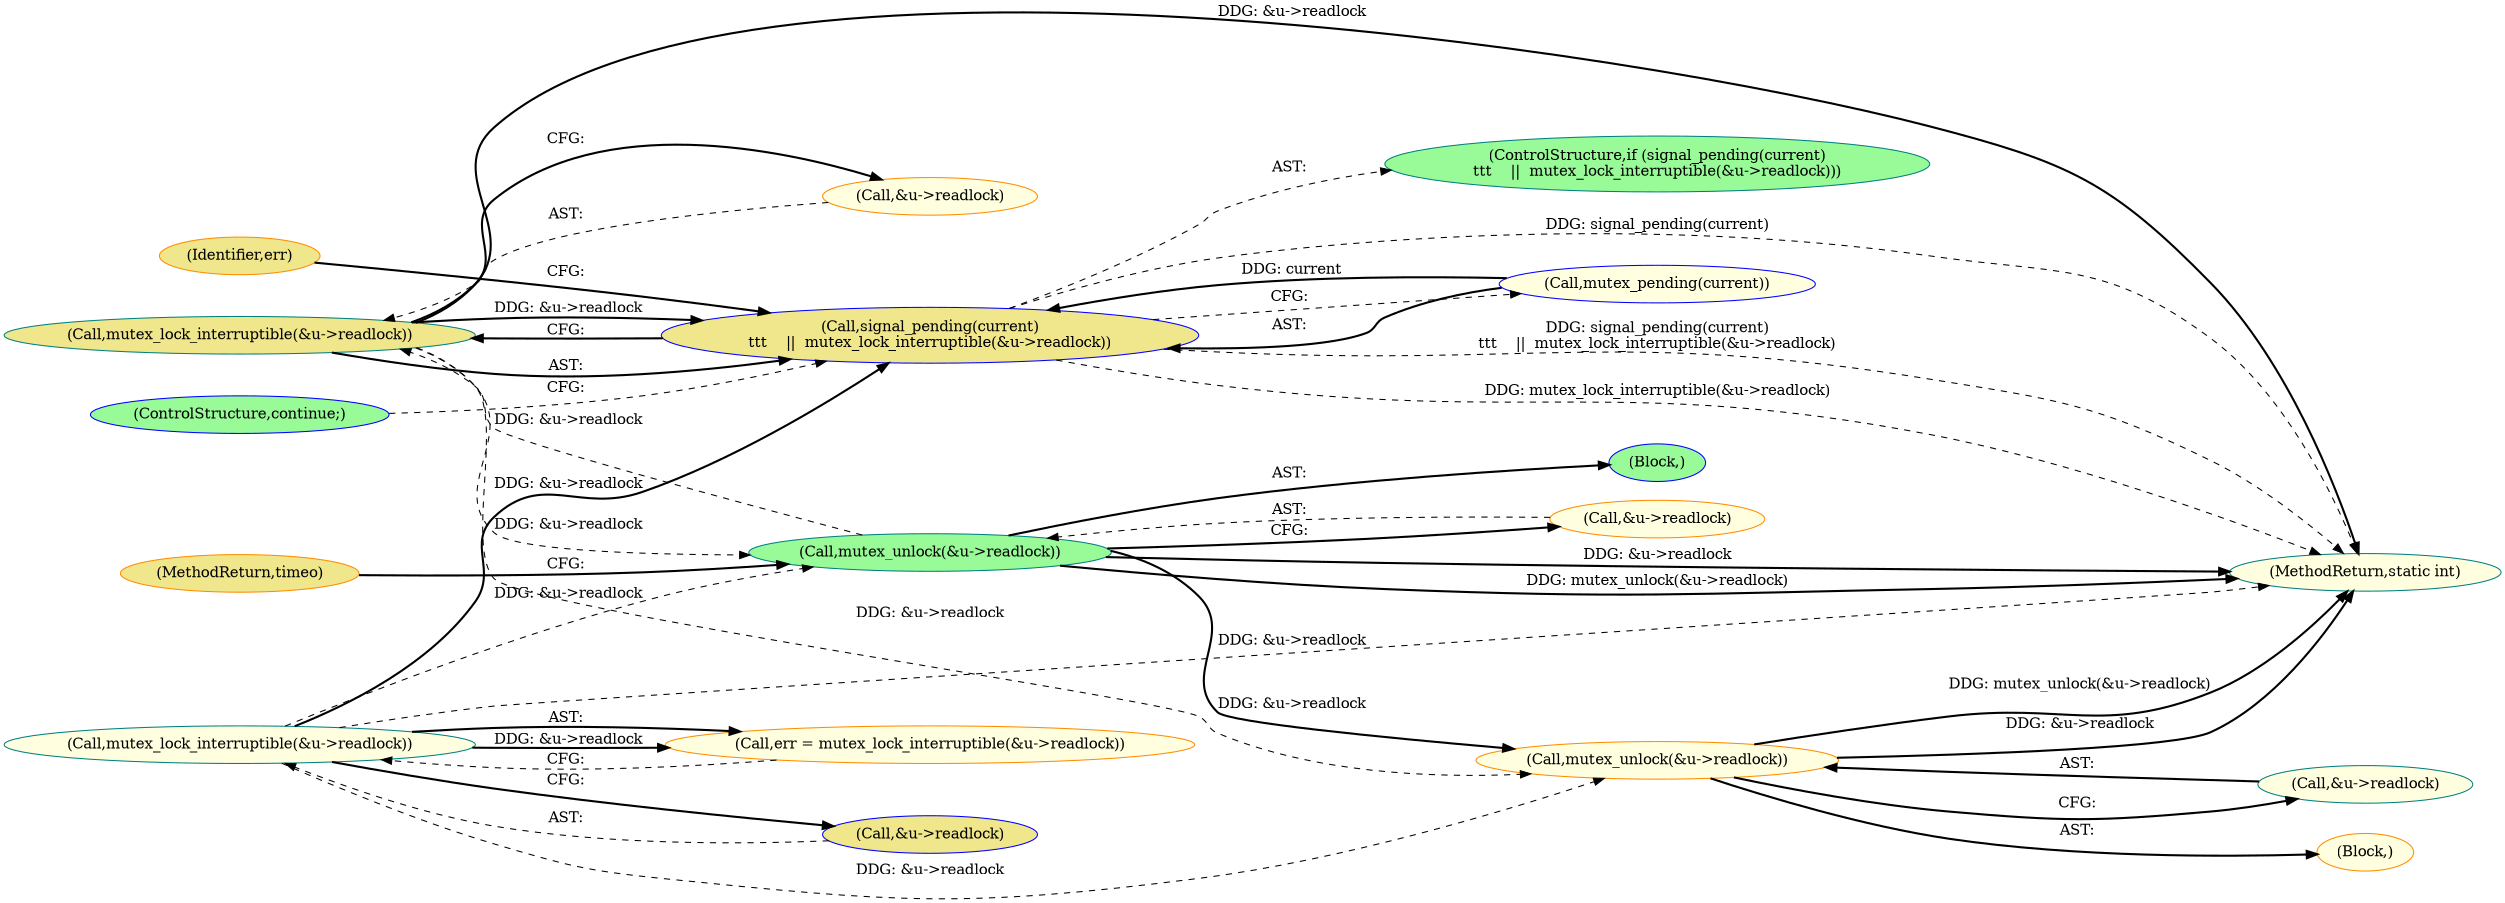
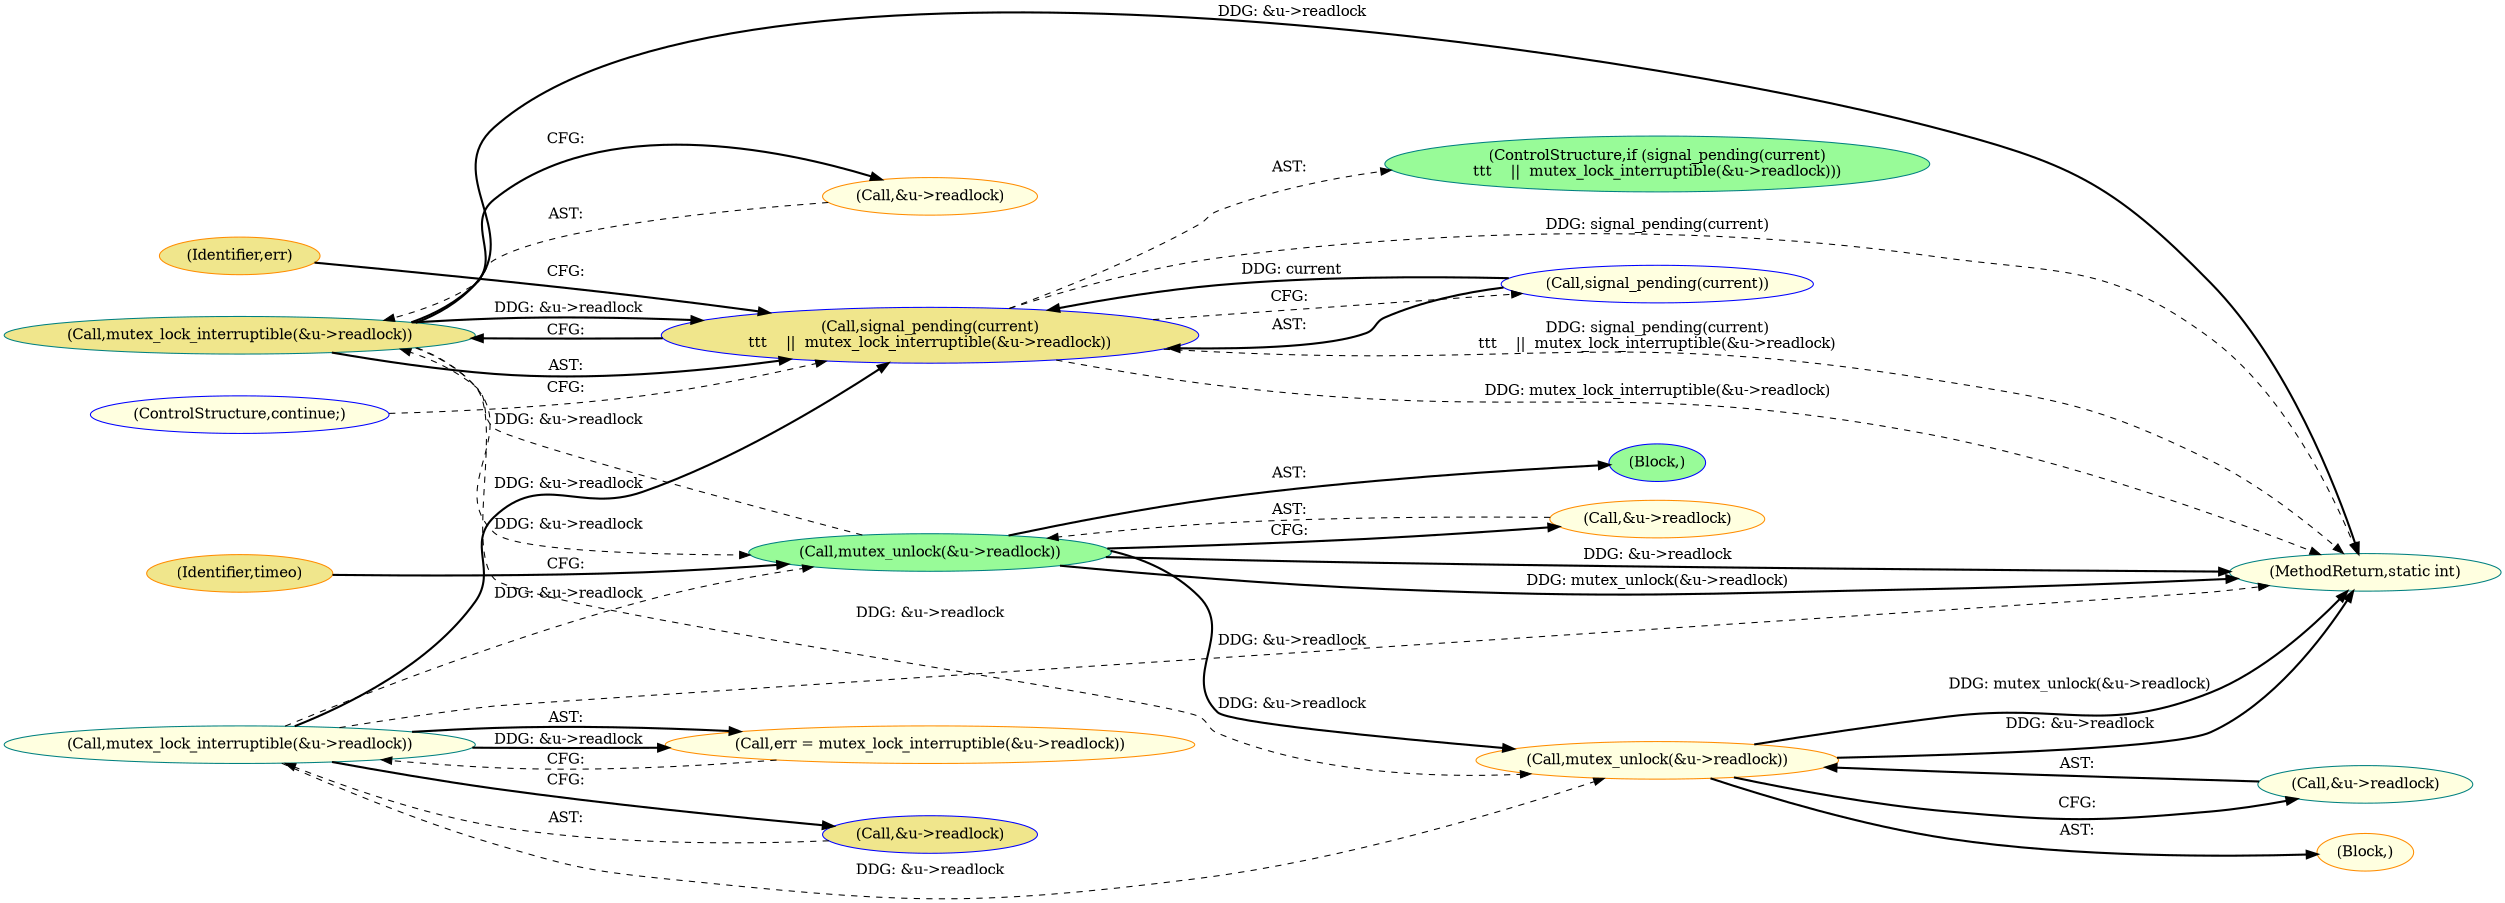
node "(Call,mutex_pending(current))": label "(Call,mutex_pending(current))" -> "(Call,signal_pending(current))"
node "(ControlStructure,continue;)": fillcolor palegreen -> lightyellow
node "(MethodReturn,timeo)": label "(MethodReturn,timeo)" -> "(Identifier,timeo)"
